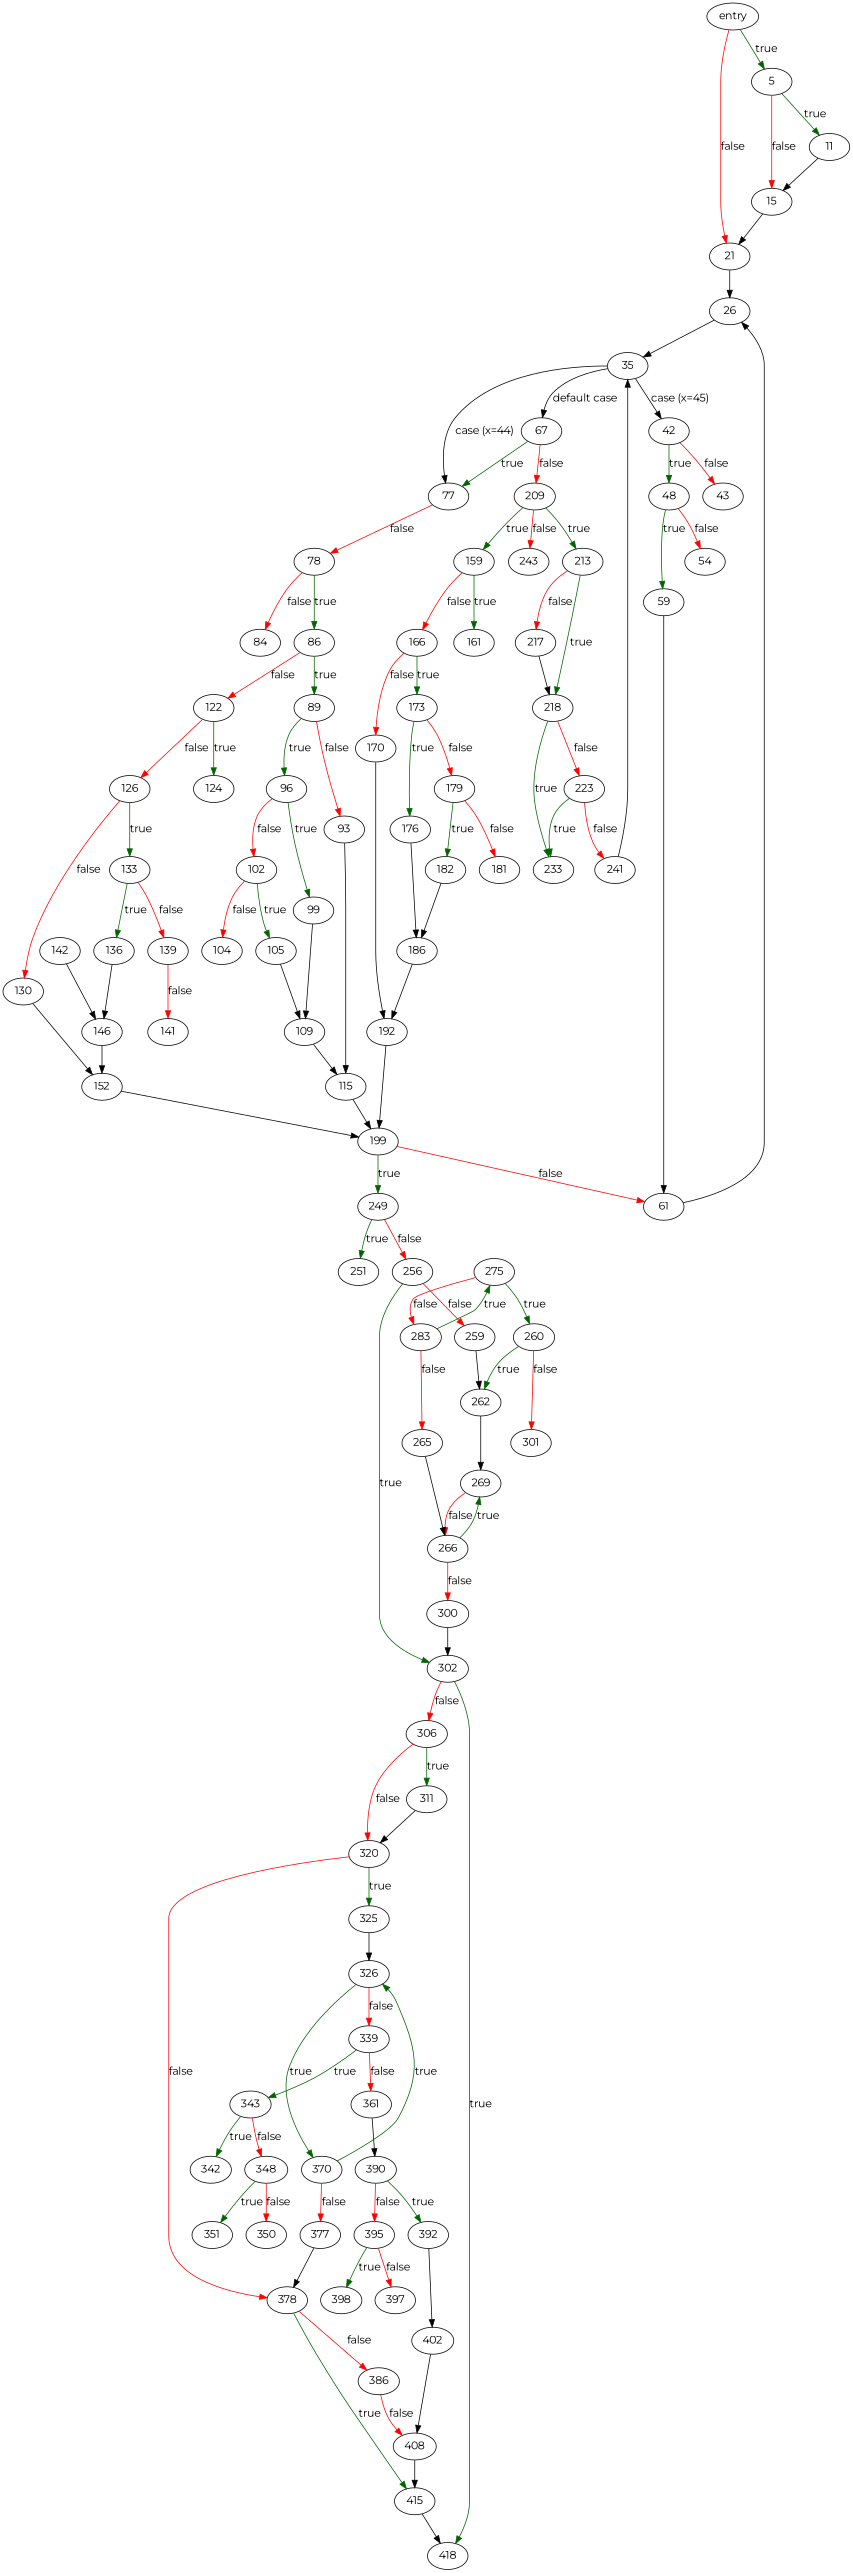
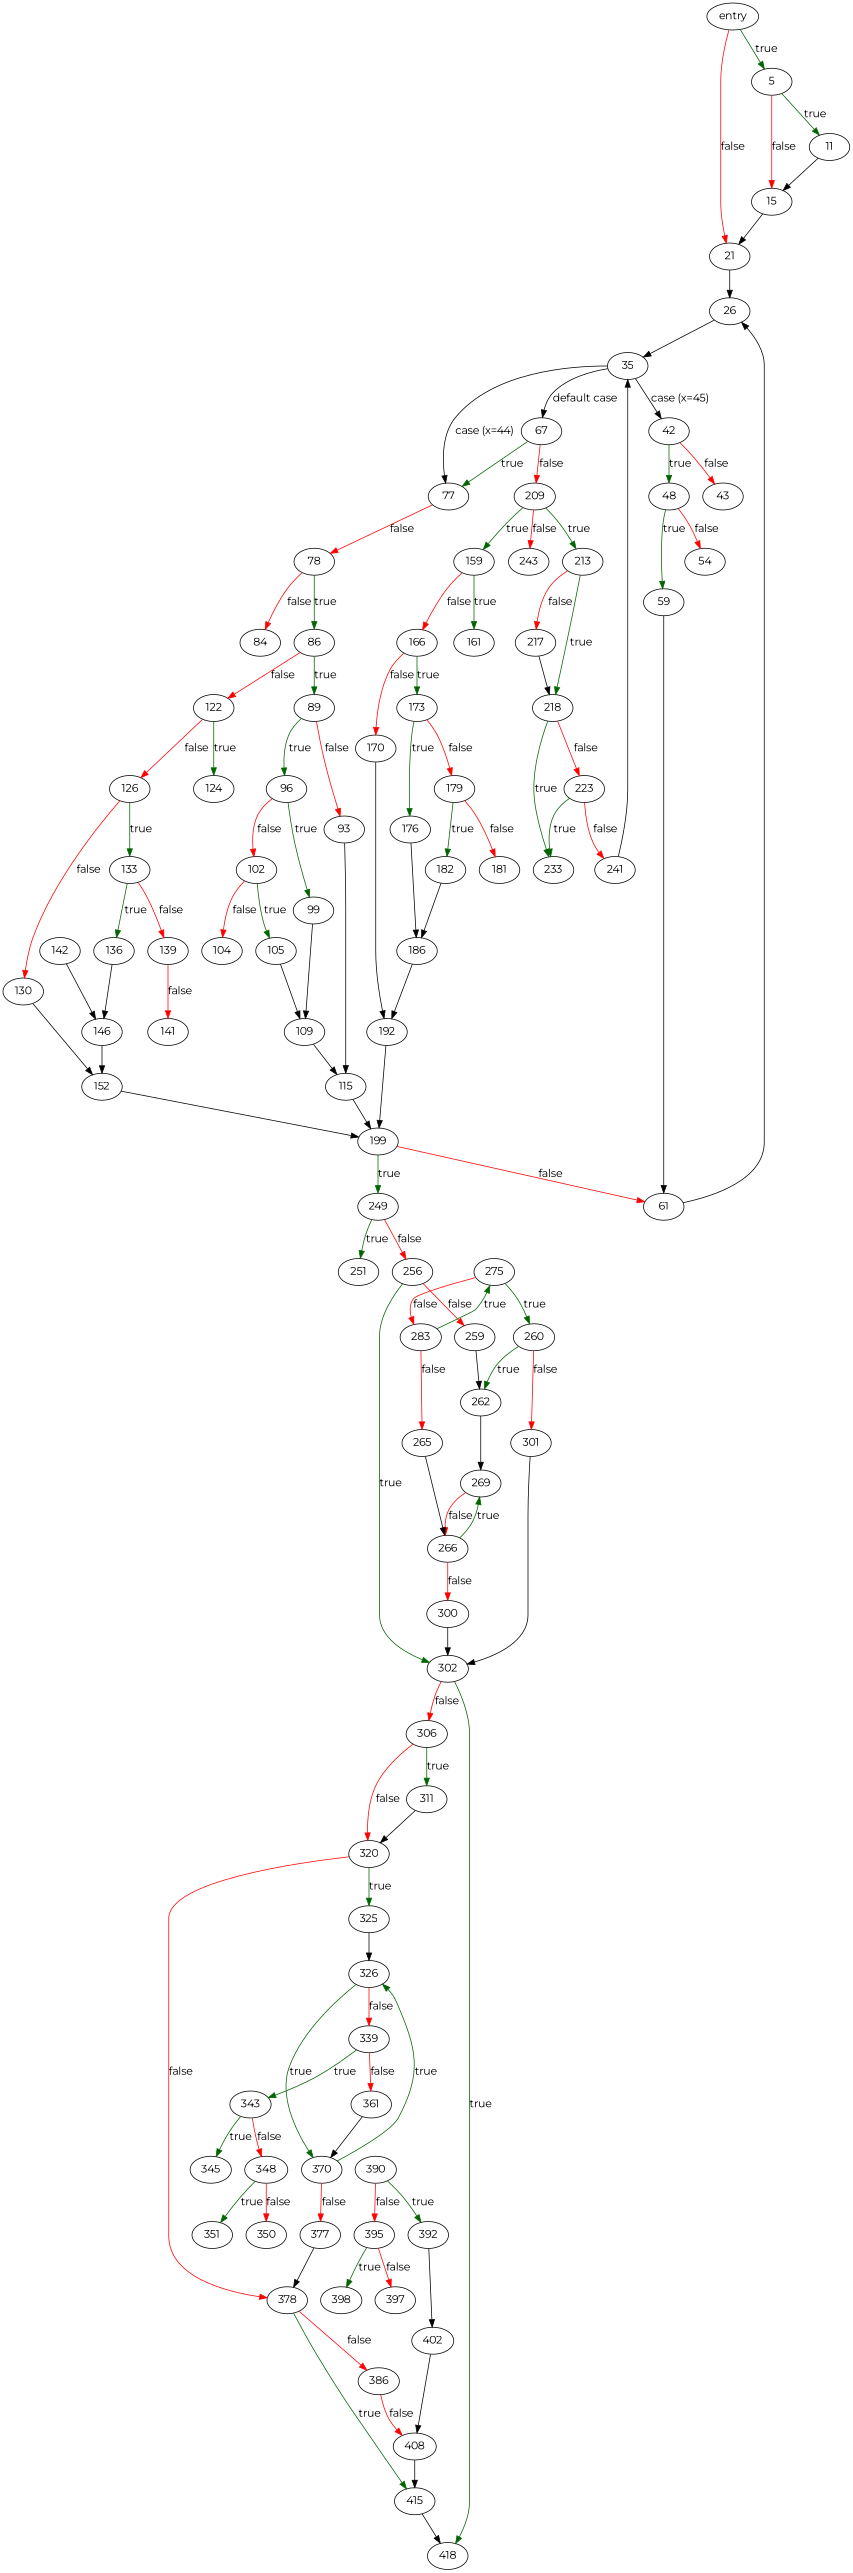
edge "301" -> "302": added
edge "361" -> "390": now "361" -> "370"
node "342": label "342" -> "345"
